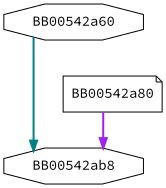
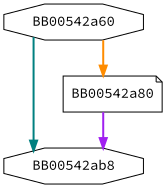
edge "BB00542a60" -> "BB00542a80": added
